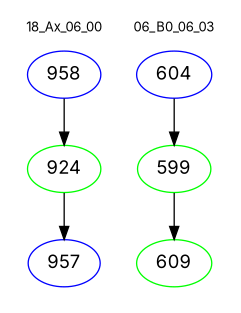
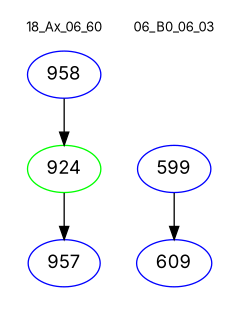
cluster "18_Ax_06_00": label "18_Ax_06_00" -> "18_Ax_06_60"
node "604": removed
node "599": color green -> blue
node "609": color green -> blue
